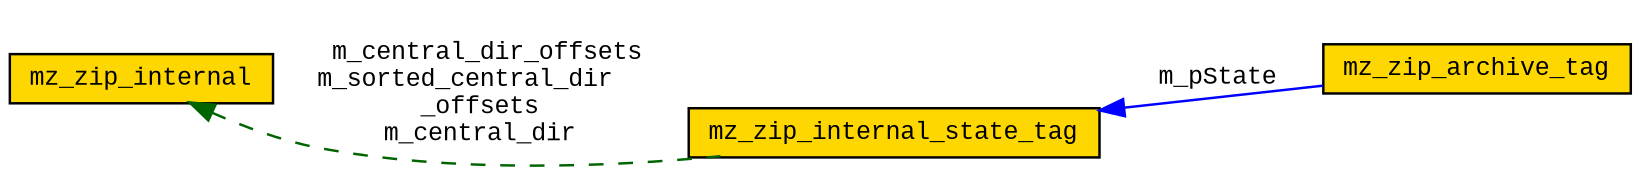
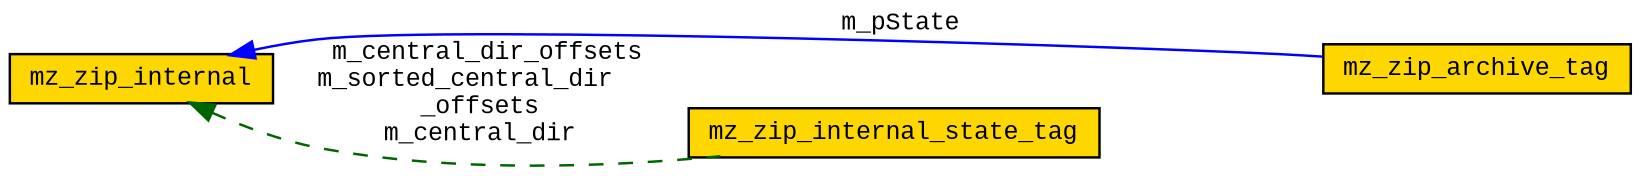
edge "mz_zip_archive_tag" -> "mz_zip_internal_state_tag": now "mz_zip_archive_tag" -> "mz_zip_internal"
